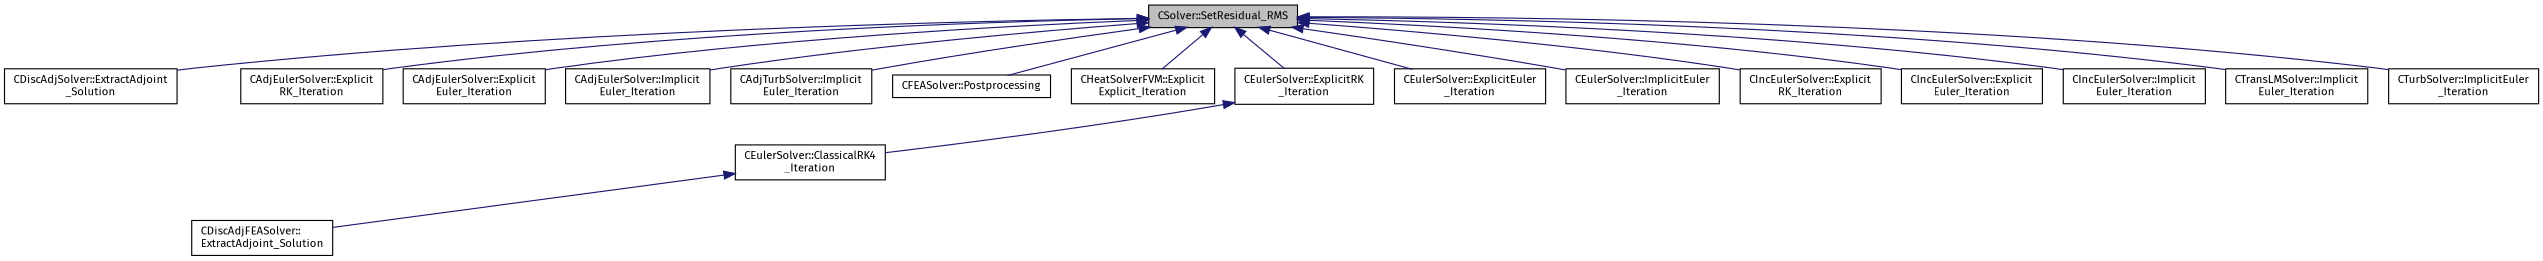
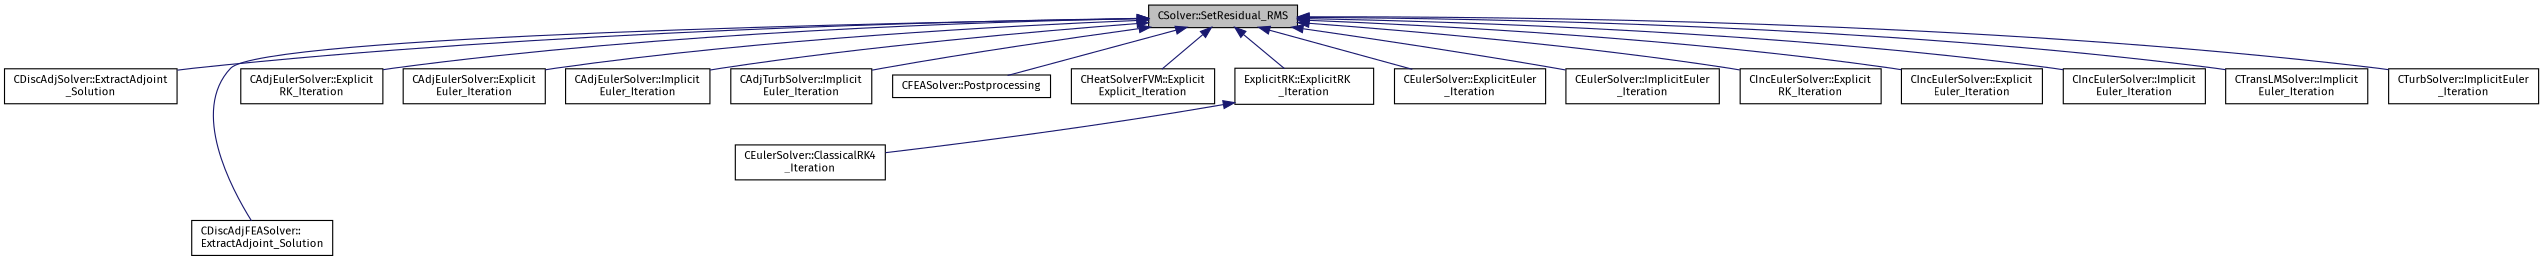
node "CEulerSolver::ExplicitRK _Iteration": label "CEulerSolver::ExplicitRK _Iteration" -> "ExplicitRK::ExplicitRK _Iteration"
edge "CDiscAdjFEASolver:: ExtractAdjoint_Solution" -> "CEulerSolver::ClassicalRK4 _Iteration": now "CDiscAdjFEASolver:: ExtractAdjoint_Solution" -> "CSolver::SetResidual_RMS"
